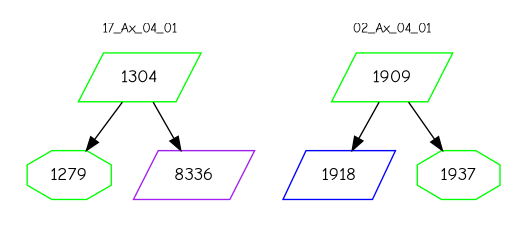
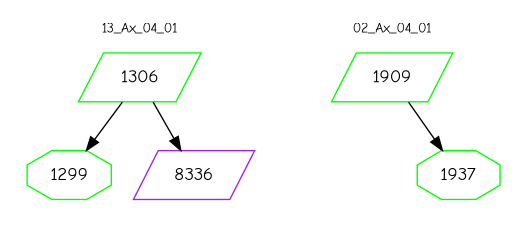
cluster "17_Ax_04_01": label "17_Ax_04_01" -> "13_Ax_04_01"
node "1304": label "1304" -> "1306"
node "1279": label "1279" -> "1299"
node "1918": removed
